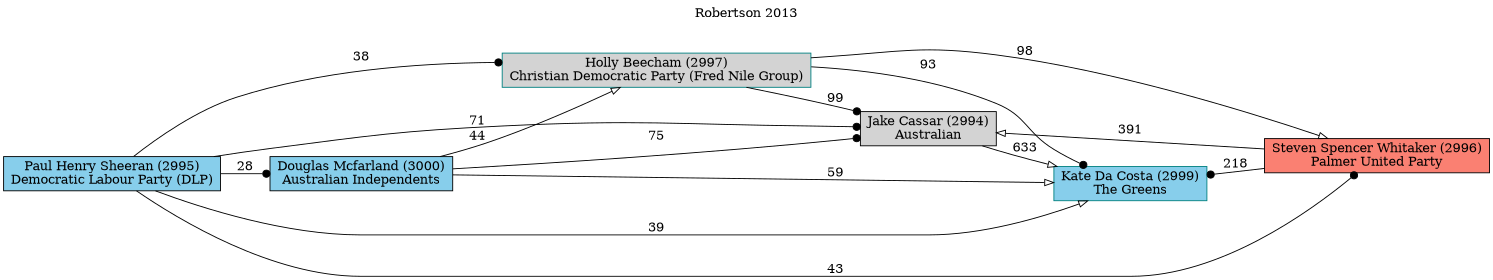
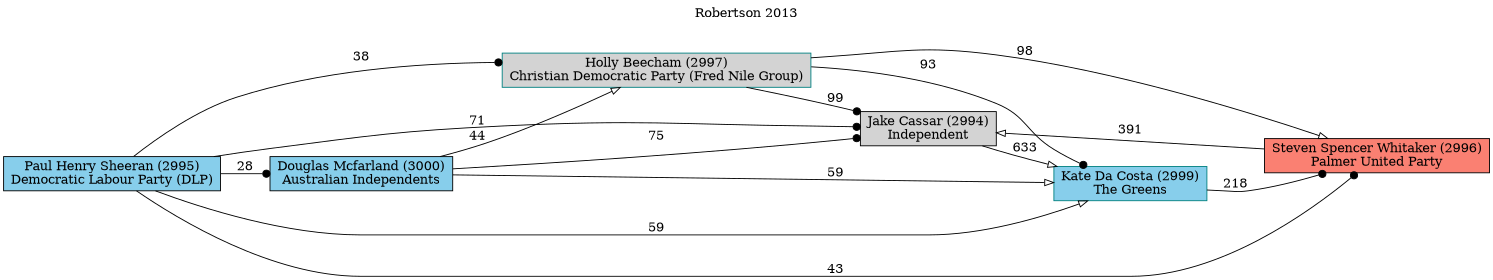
node "Jake Cassar (2994) Australian": label "Jake Cassar (2994) Australian" -> "Jake Cassar (2994) Independent"
edge "Steven Spencer Whitaker (2996) Palmer United Party" -> "Kate Da Costa (2999) The Greens": reversed
edge "Paul Henry Sheeran (2995) Democratic Labour Party (DLP)" -> "Kate Da Costa (2999) The Greens": label "39" -> "59"
